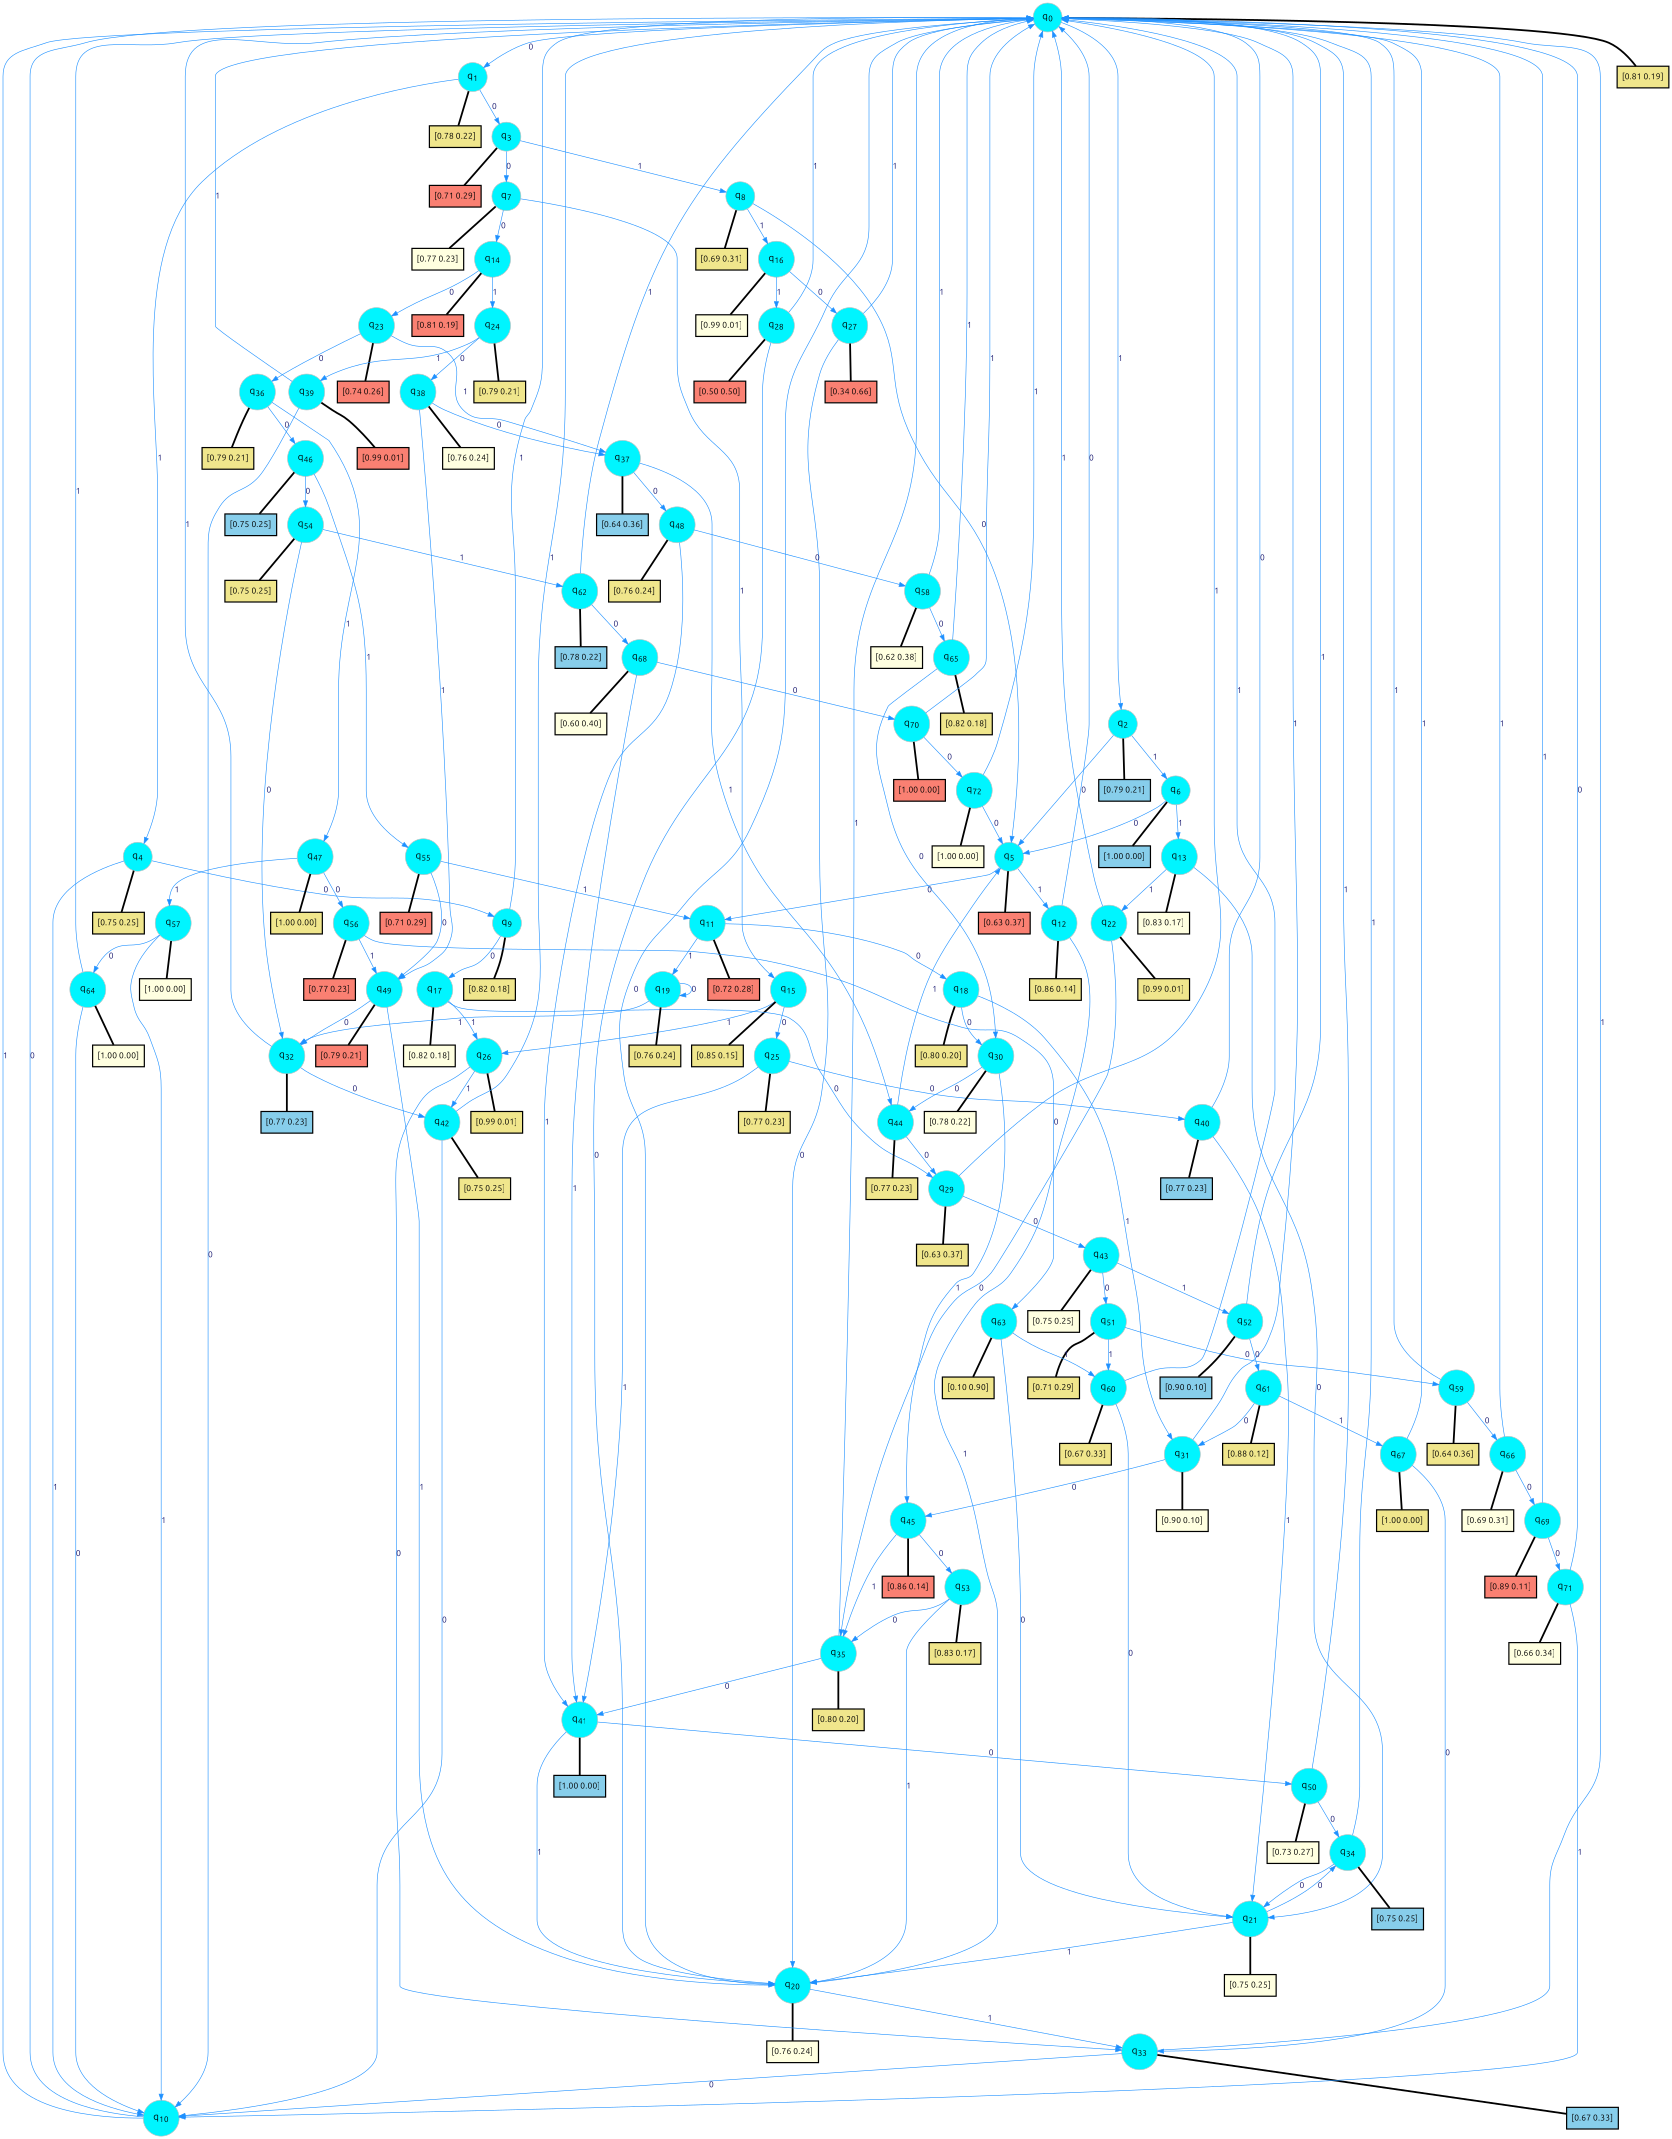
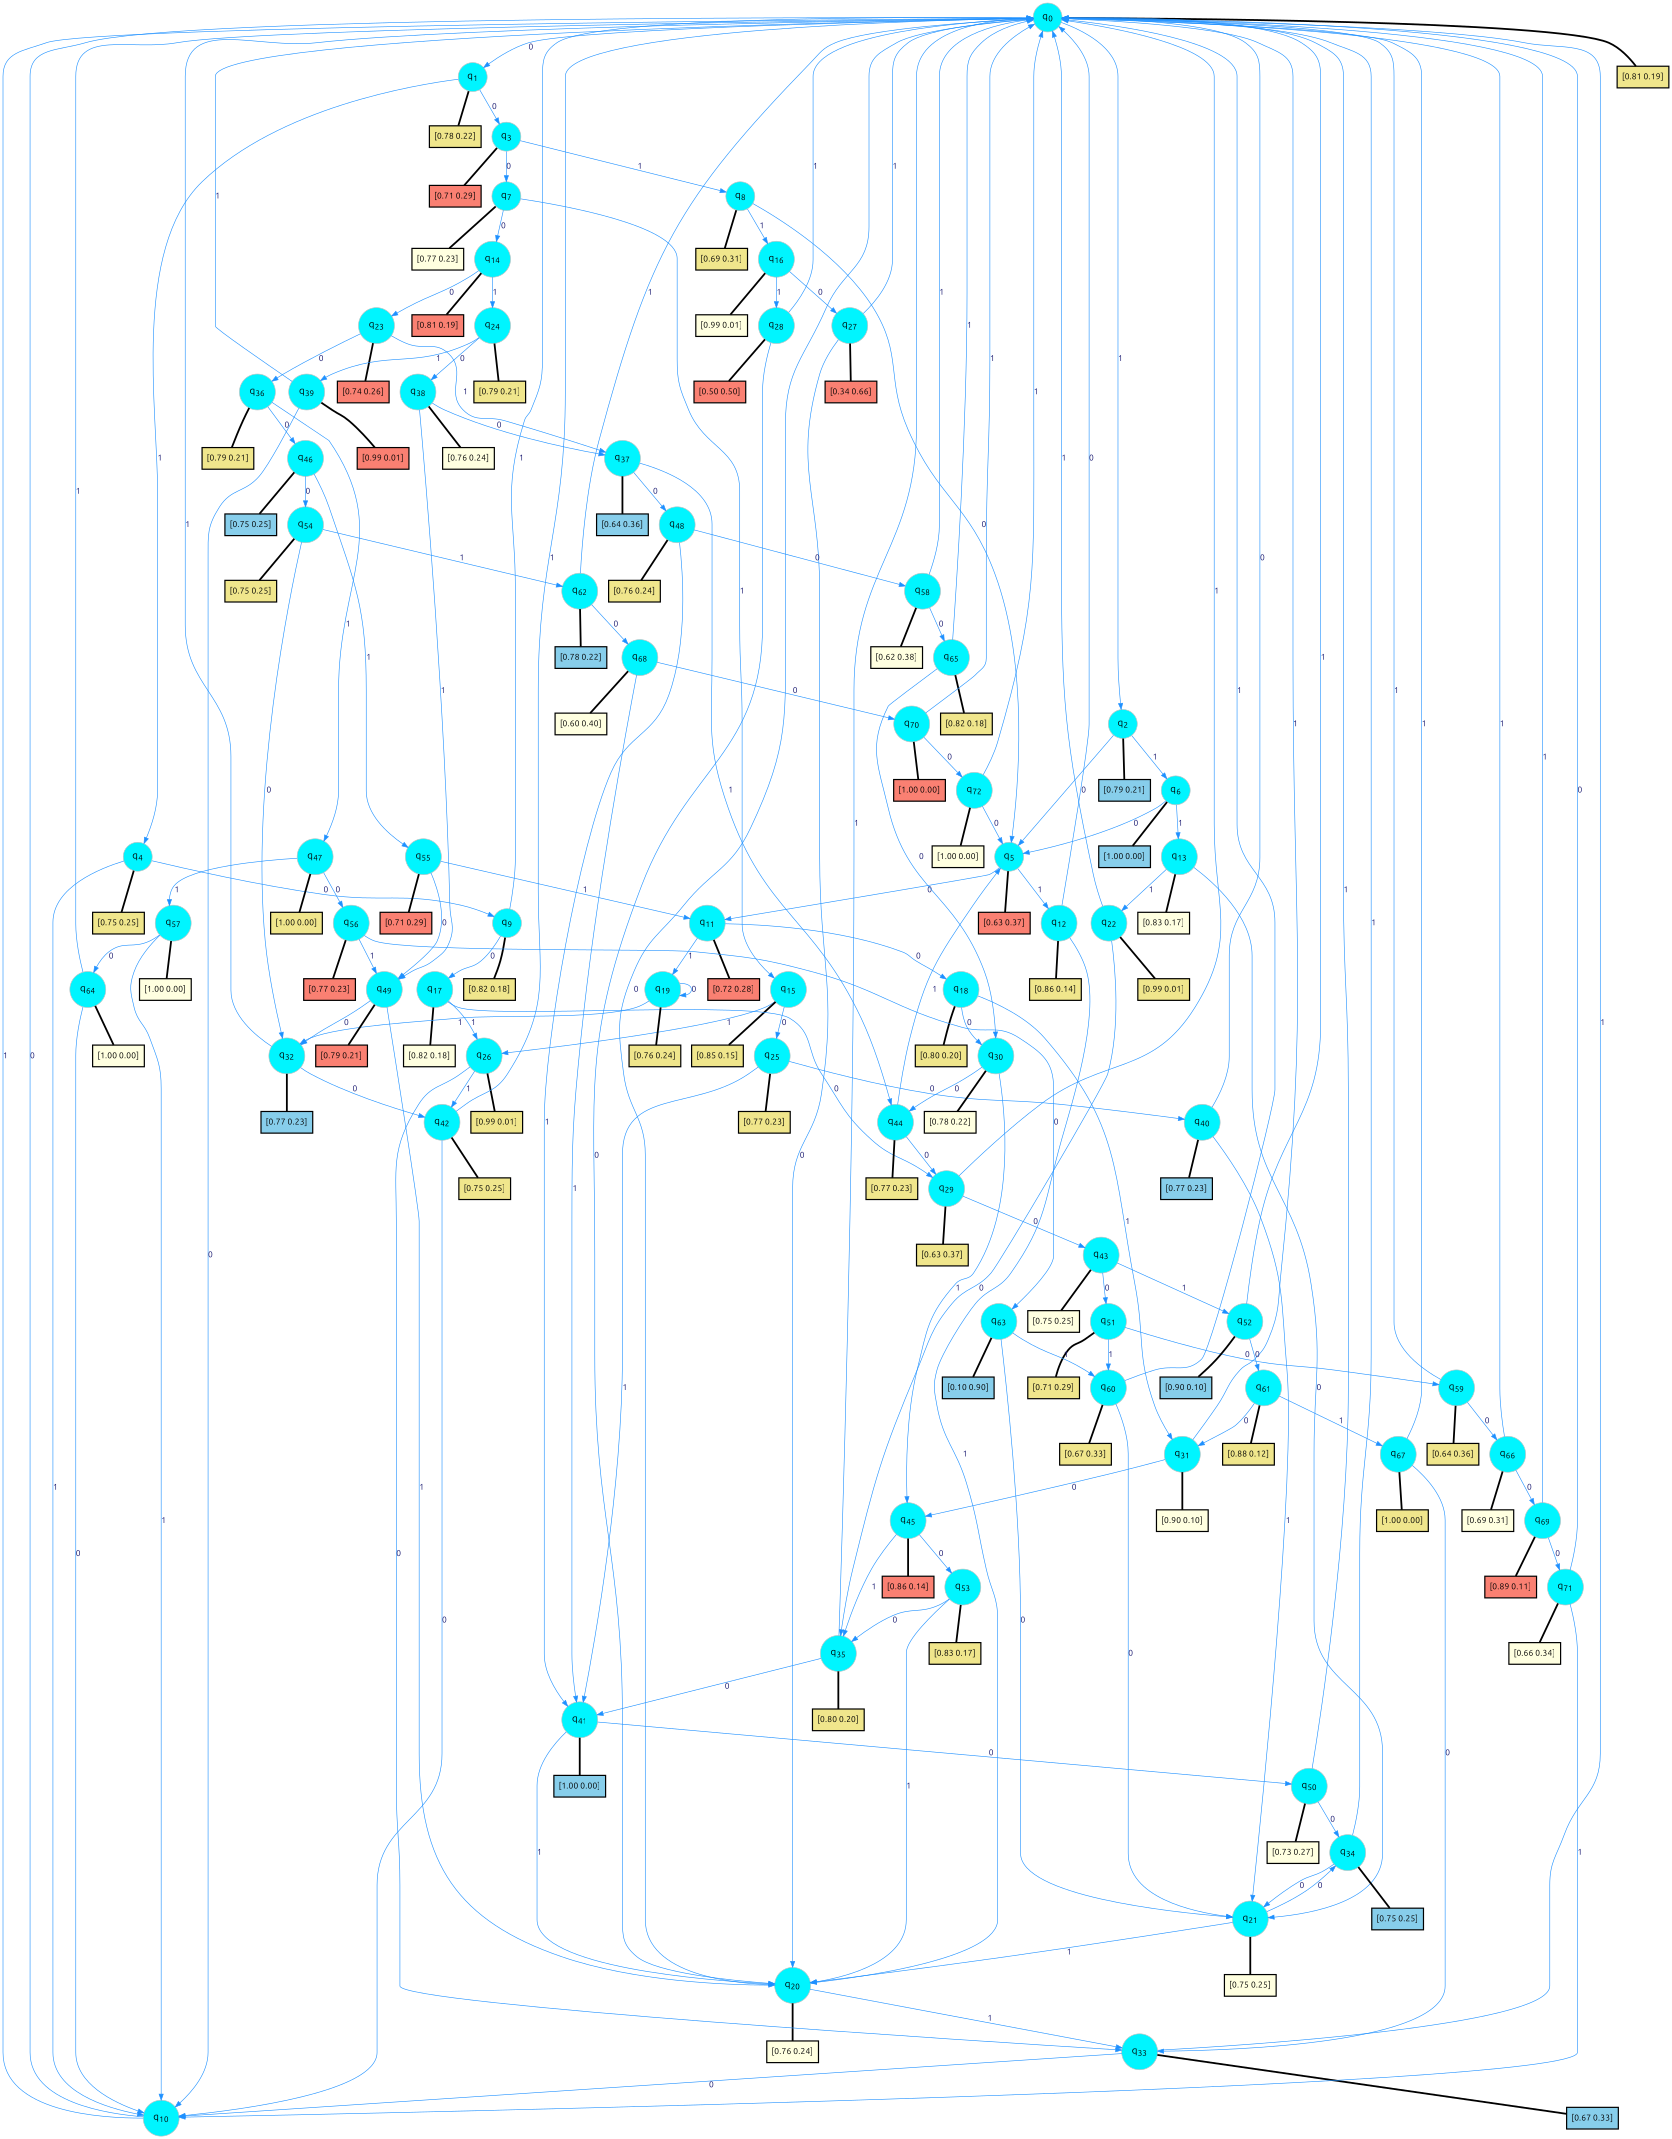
node "[0.10 0.90]": fillcolor khaki -> skyblue
